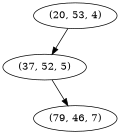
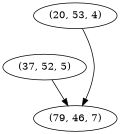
edge "(20, 53, 4)" -> "(37, 52, 5)": now "(20, 53, 4)" -> "(79, 46, 7)"
